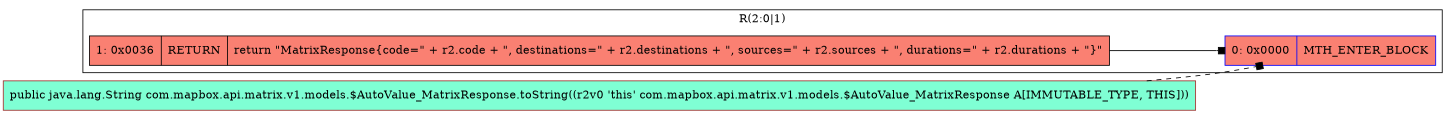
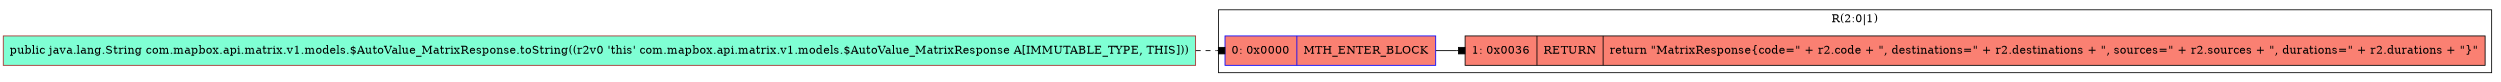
edge "1: 0x0036" -> "0: 0x0000": reversed
